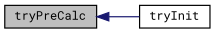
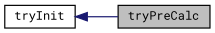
edge "tryInit" -> "tryPreCalc": reversed
